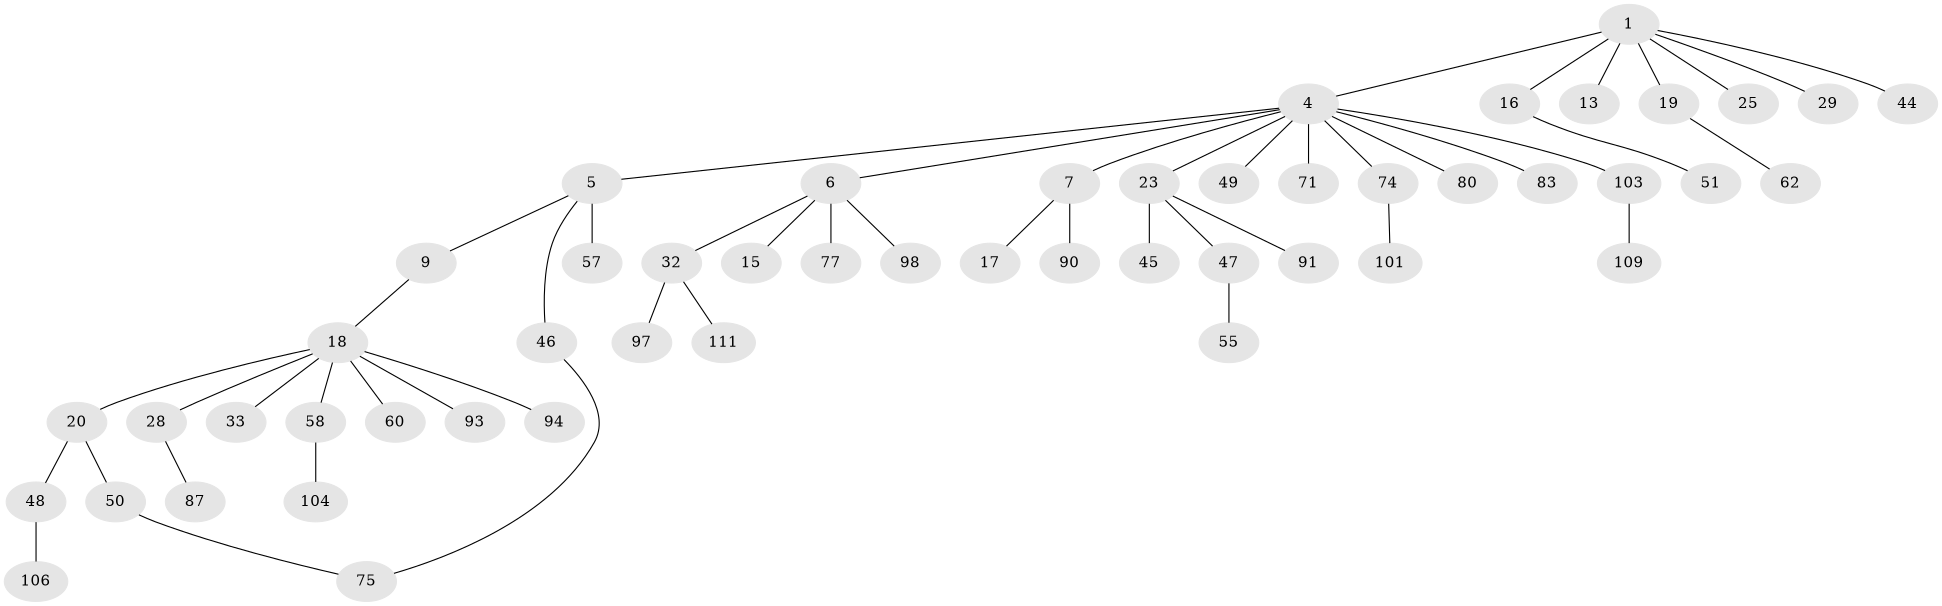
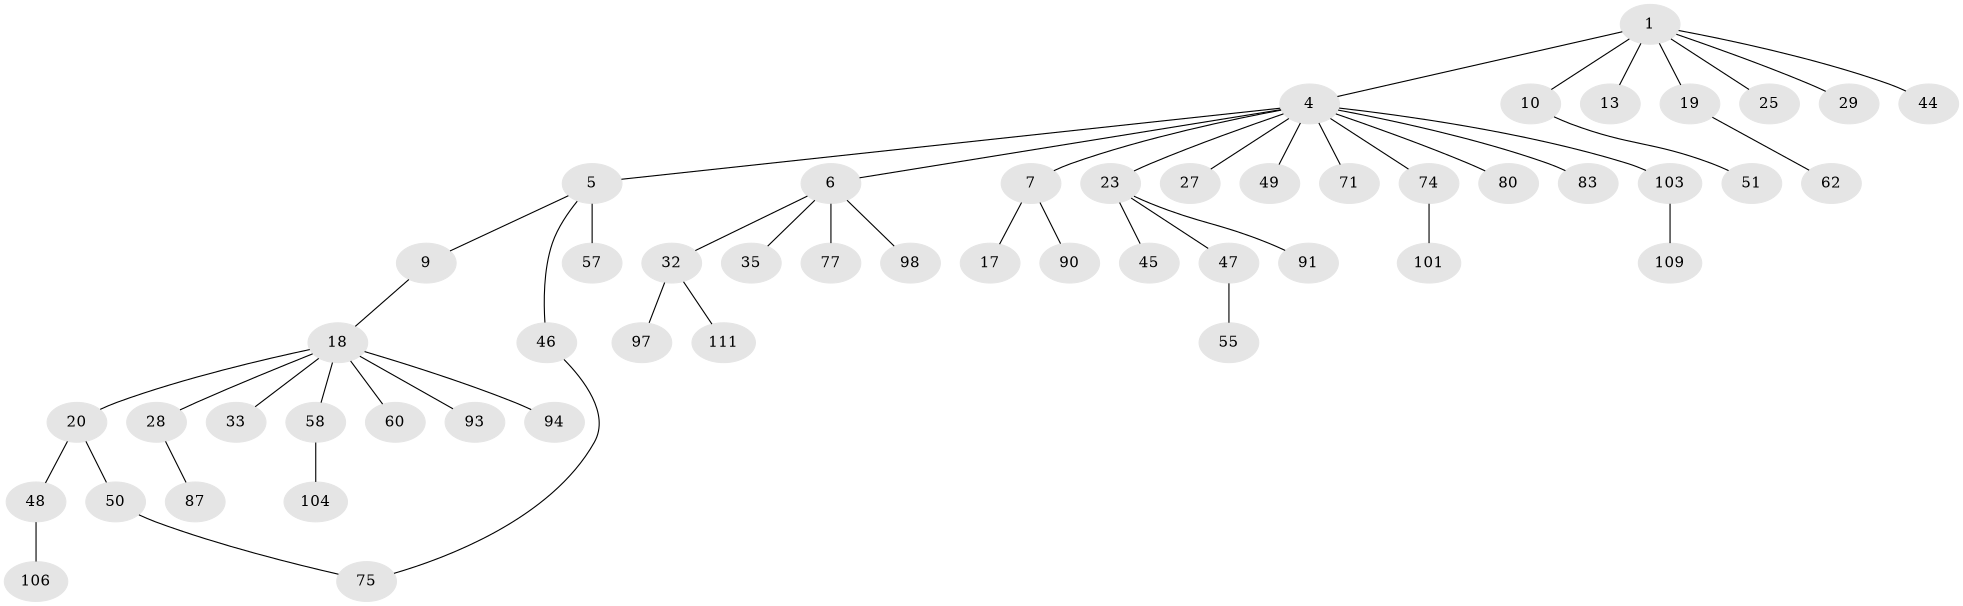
node "16": label "16" -> "10"
node "27": added
node "15": label "15" -> "35"
